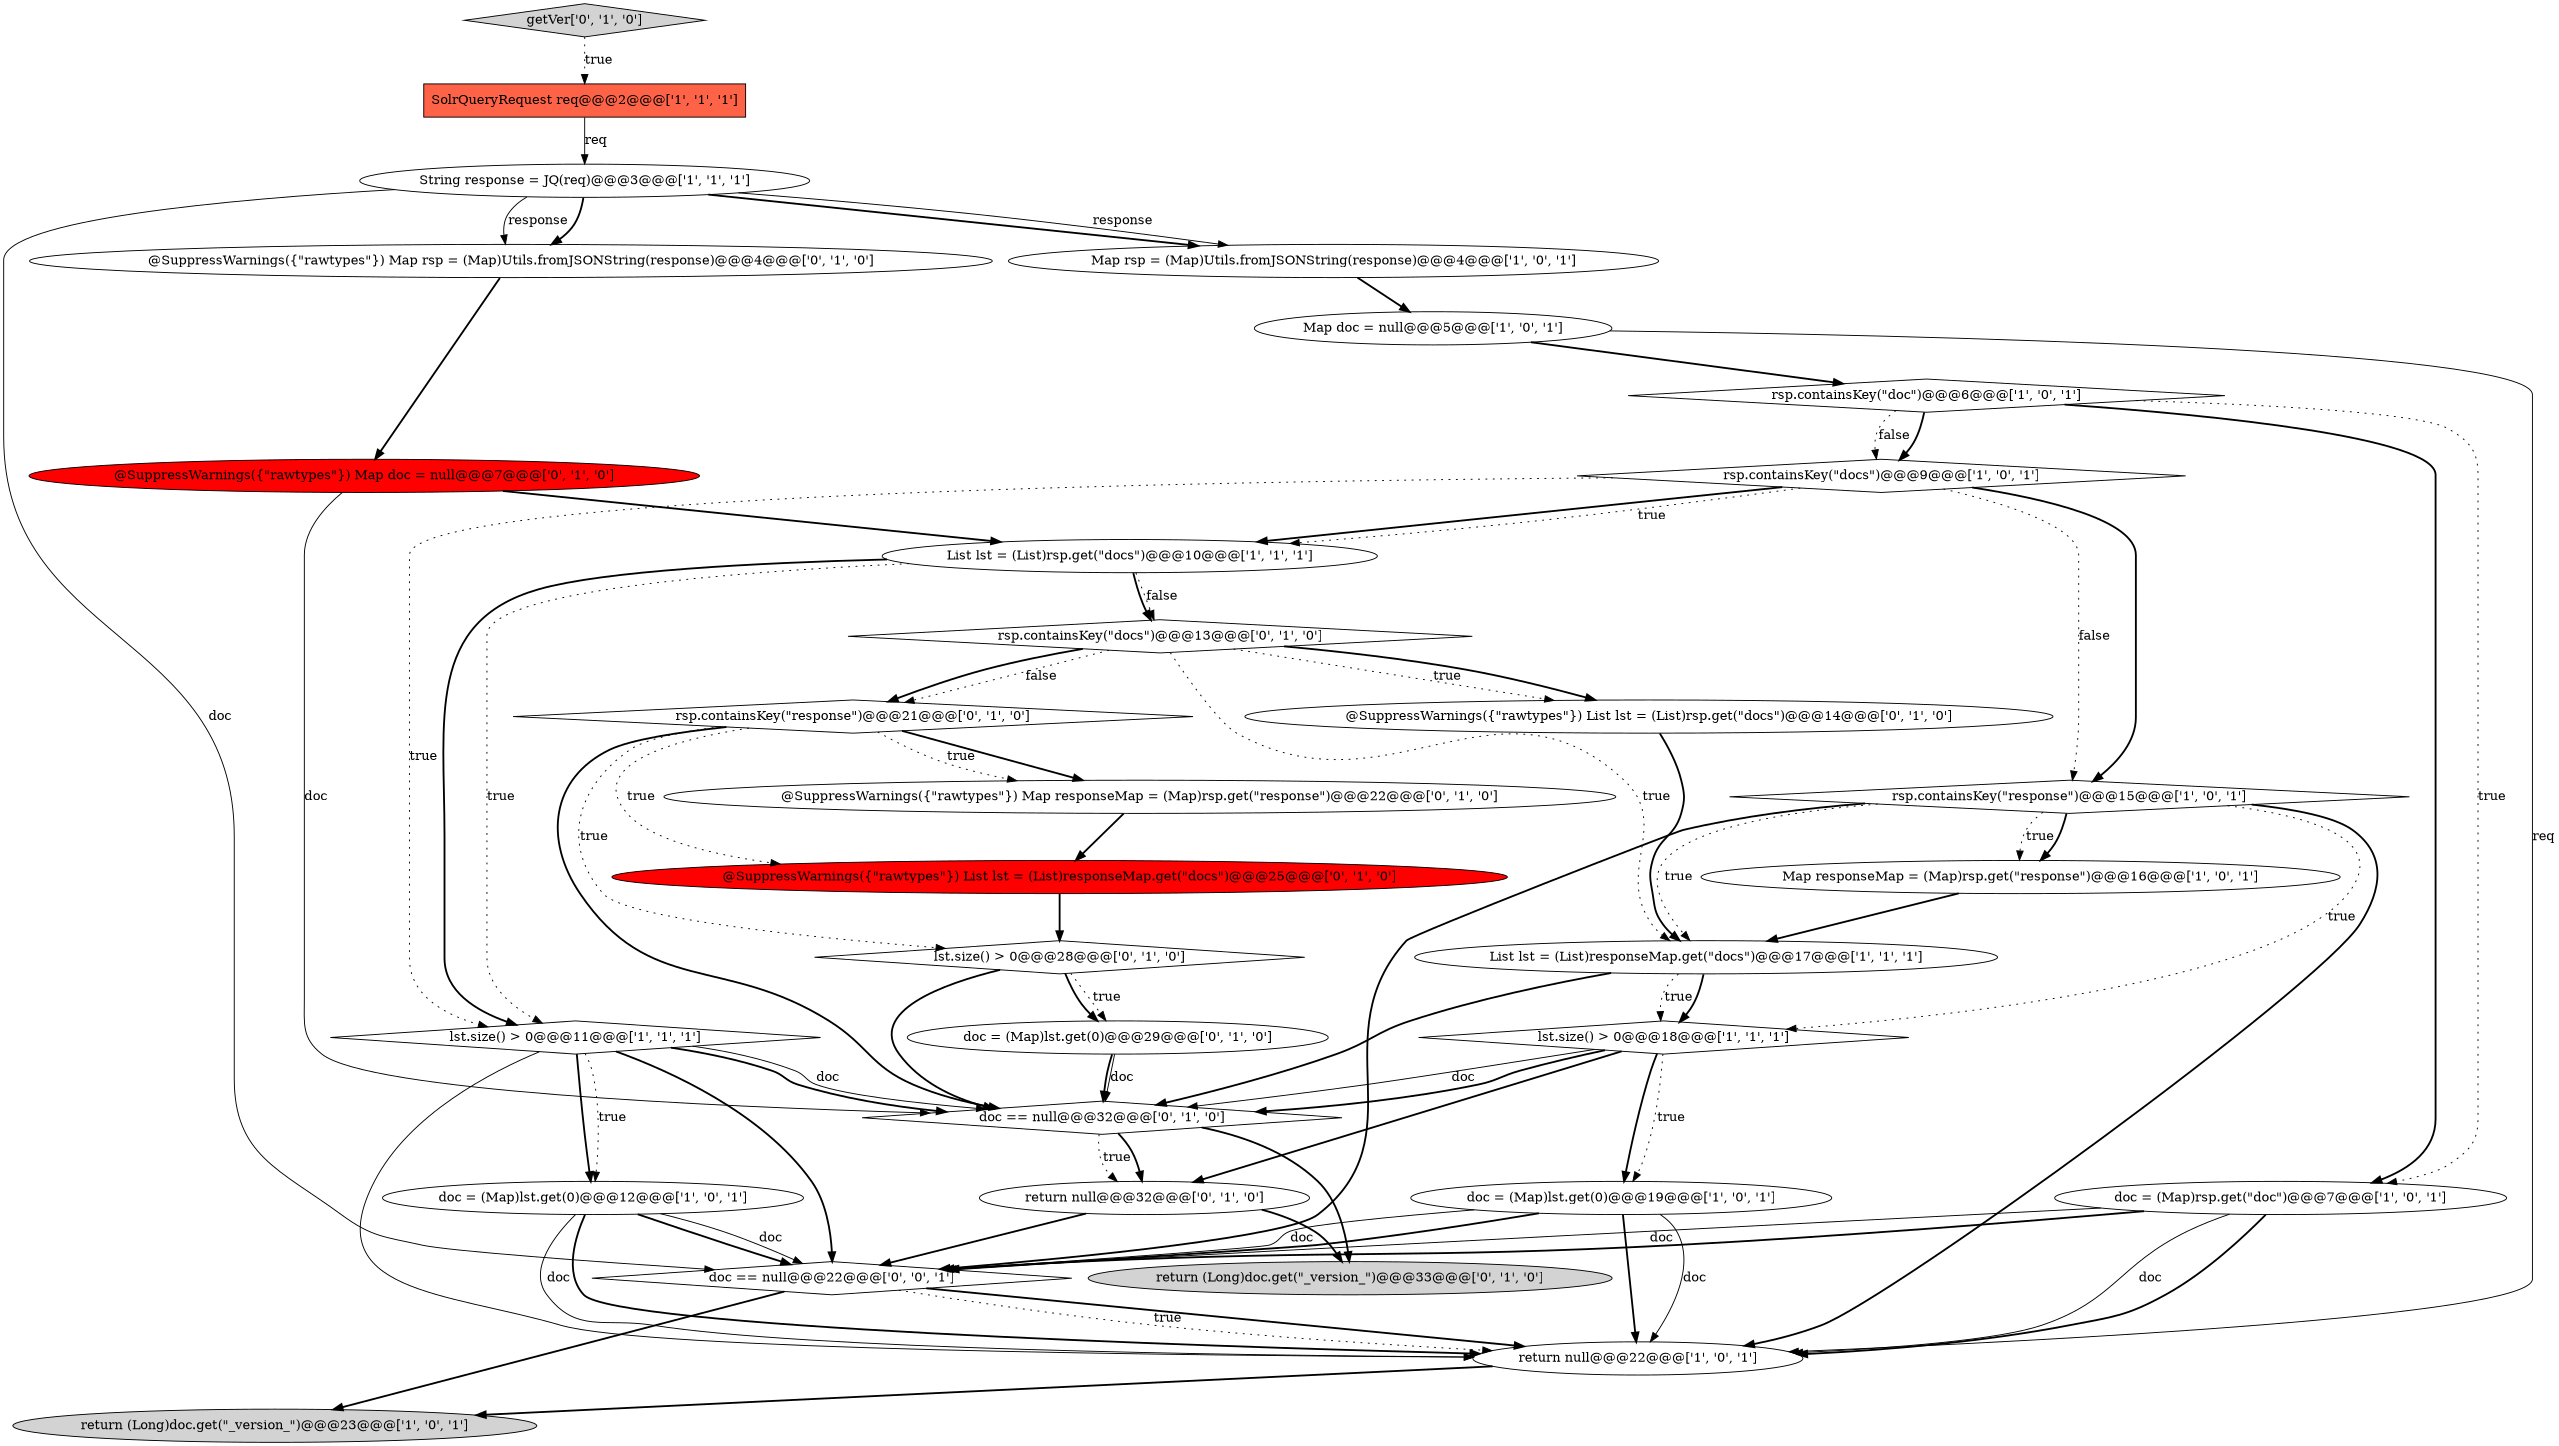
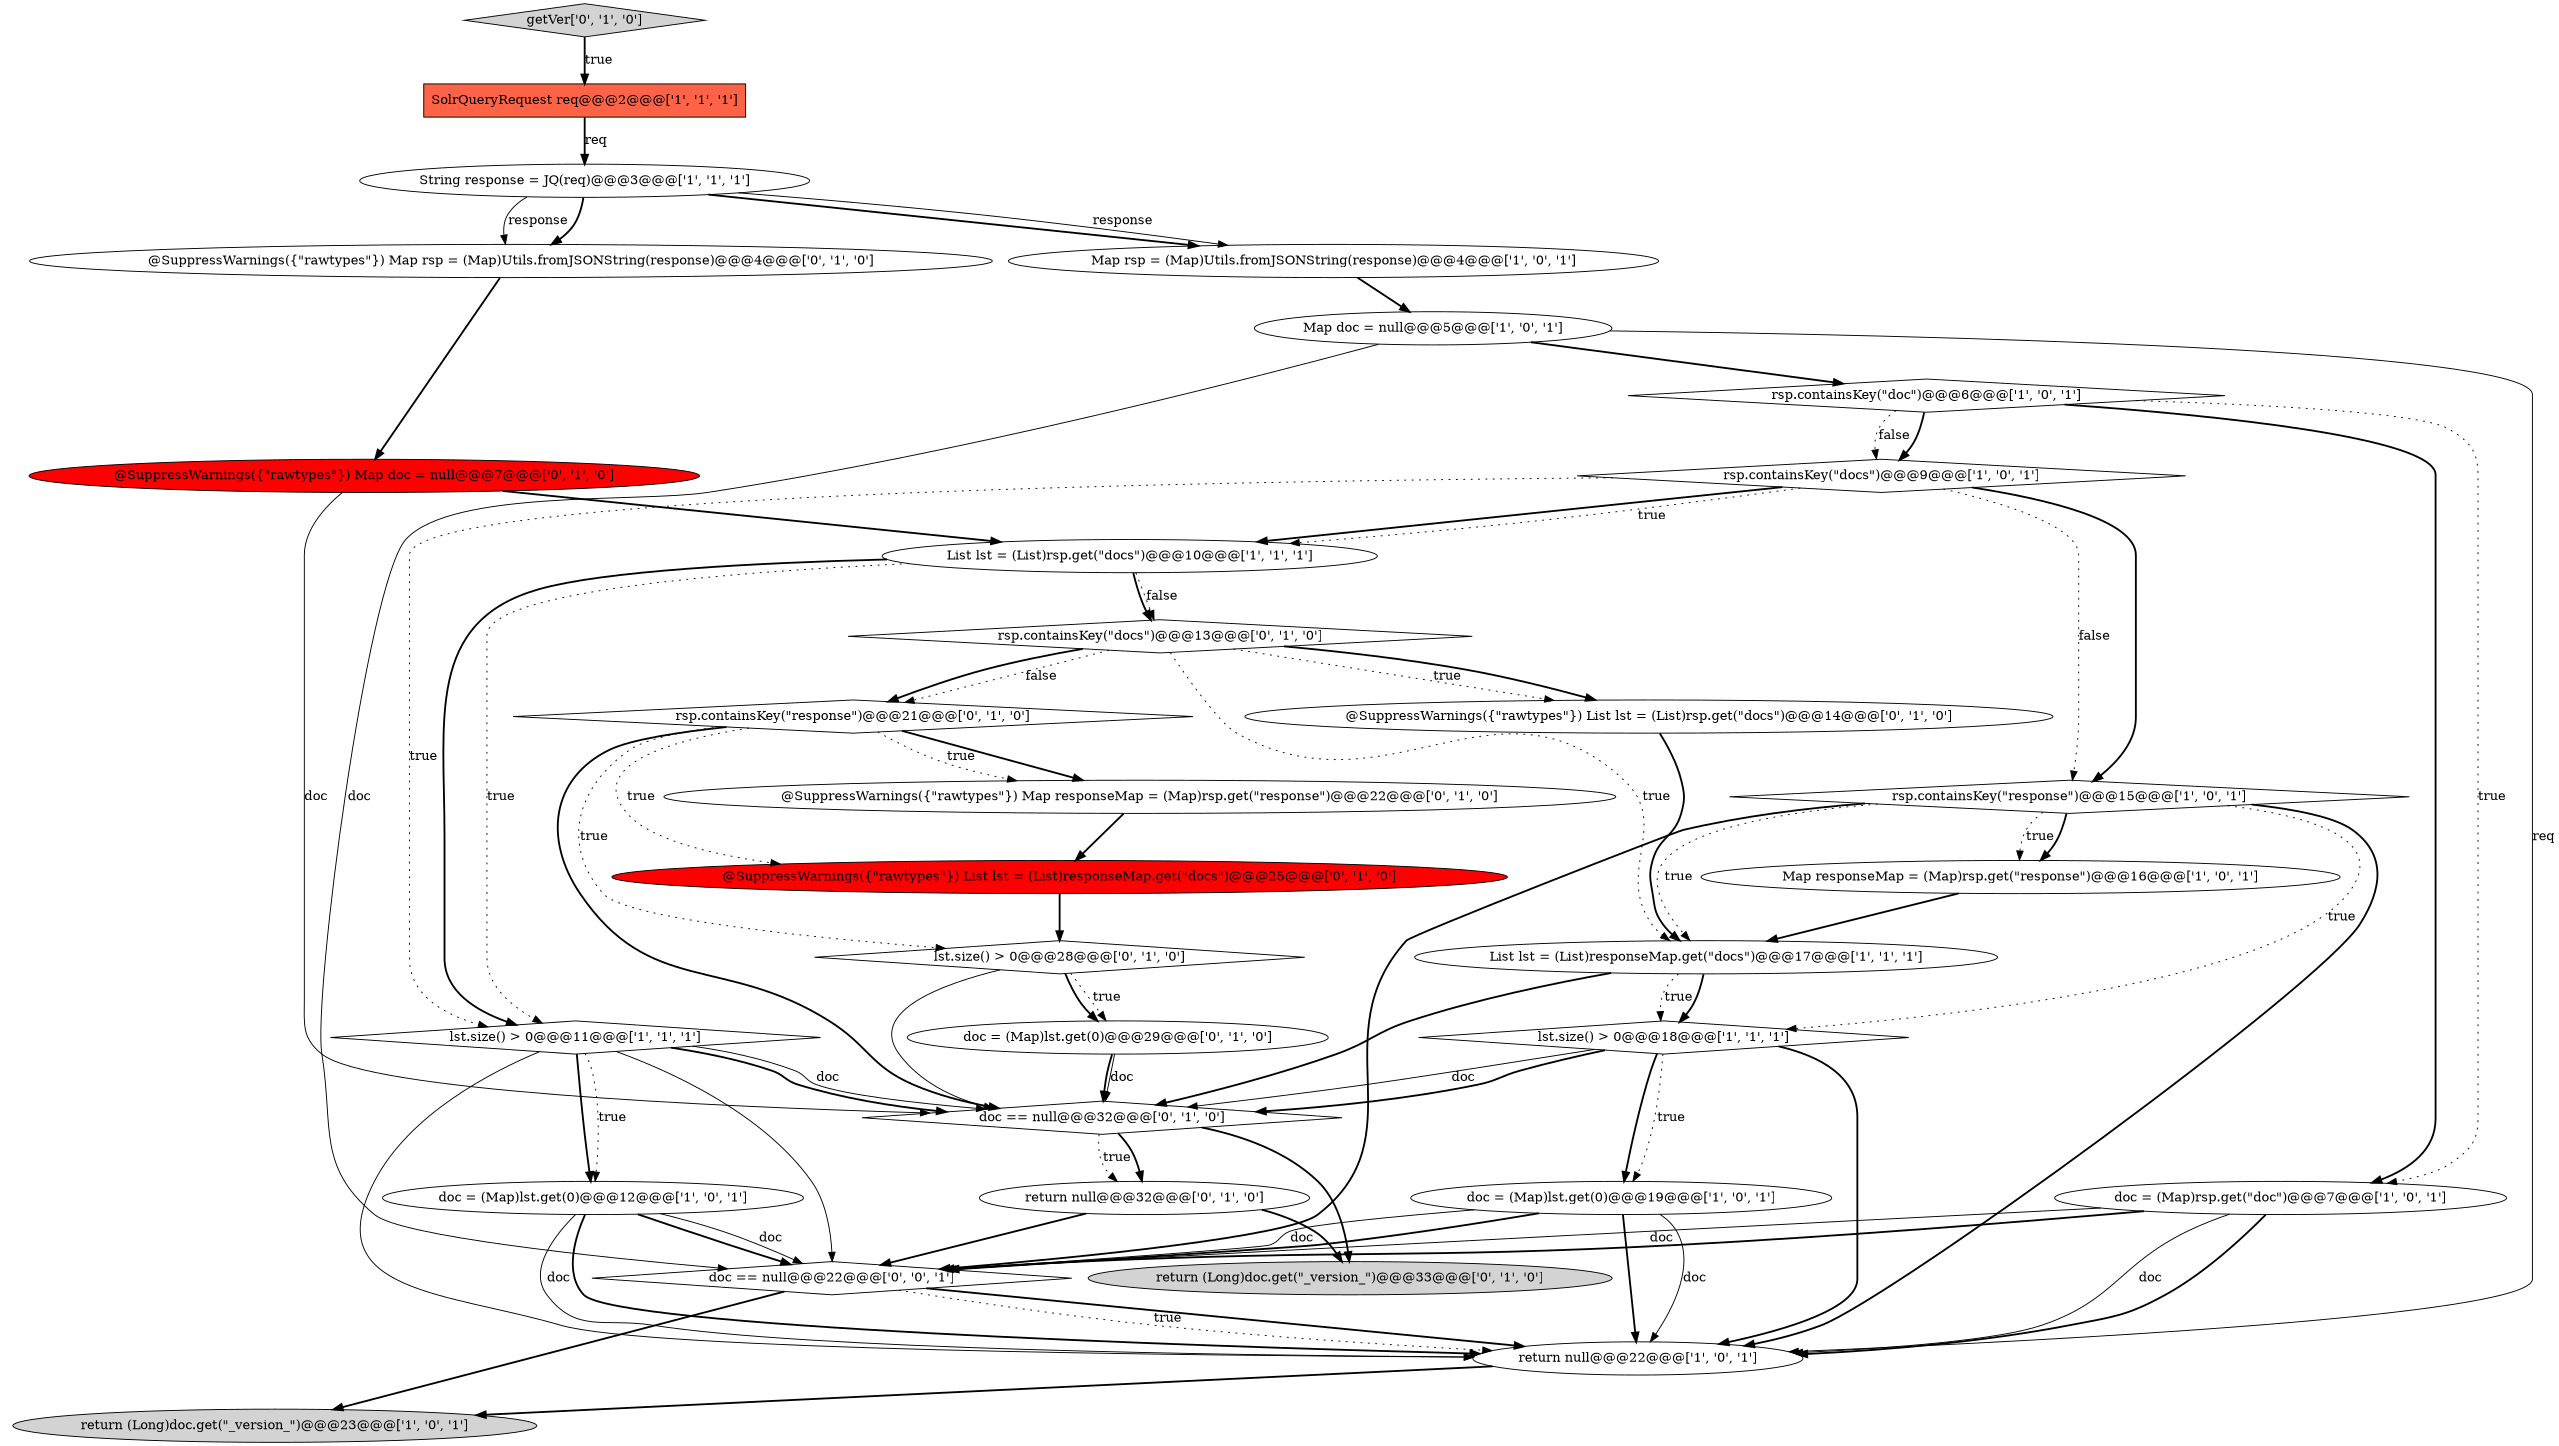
edge "getVer['0', '1', '0']" -> "SolrQueryRequest req@@@2@@@['1', '1', '1']": style dotted -> bold
edge "SolrQueryRequest req@@@2@@@['1', '1', '1']" -> "String response = JQ(req)@@@3@@@['1', '1', '1']": style solid -> bold
edge "String response = JQ(req)@@@3@@@['1', '1', '1']" -> "doc == null@@@22@@@['0', '0', '1']": now "Map doc = null@@@5@@@['1', '0', '1']" -> "doc == null@@@22@@@['0', '0', '1']"
edge "lst.size() > 0@@@28@@@['0', '1', '0']" -> "doc == null@@@32@@@['0', '1', '0']": style bold -> solid
edge "lst.size() > 0@@@18@@@['1', '1', '1']" -> "return null@@@32@@@['0', '1', '0']": now "lst.size() > 0@@@18@@@['1', '1', '1']" -> "return null@@@22@@@['1', '0', '1']"
edge "lst.size() > 0@@@11@@@['1', '1', '1']" -> "doc == null@@@22@@@['0', '0', '1']": style bold -> solid
